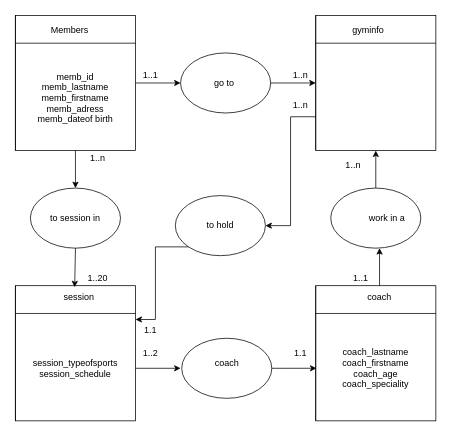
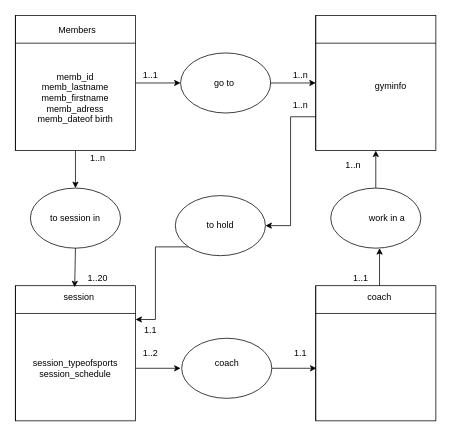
node "Members": moved (70, 30) -> (77, 30)
node "gyminfo": moved (368, 30) -> (390, 87)
node "coach_lastname coach_firstname coach_age coach_speciality": removed
